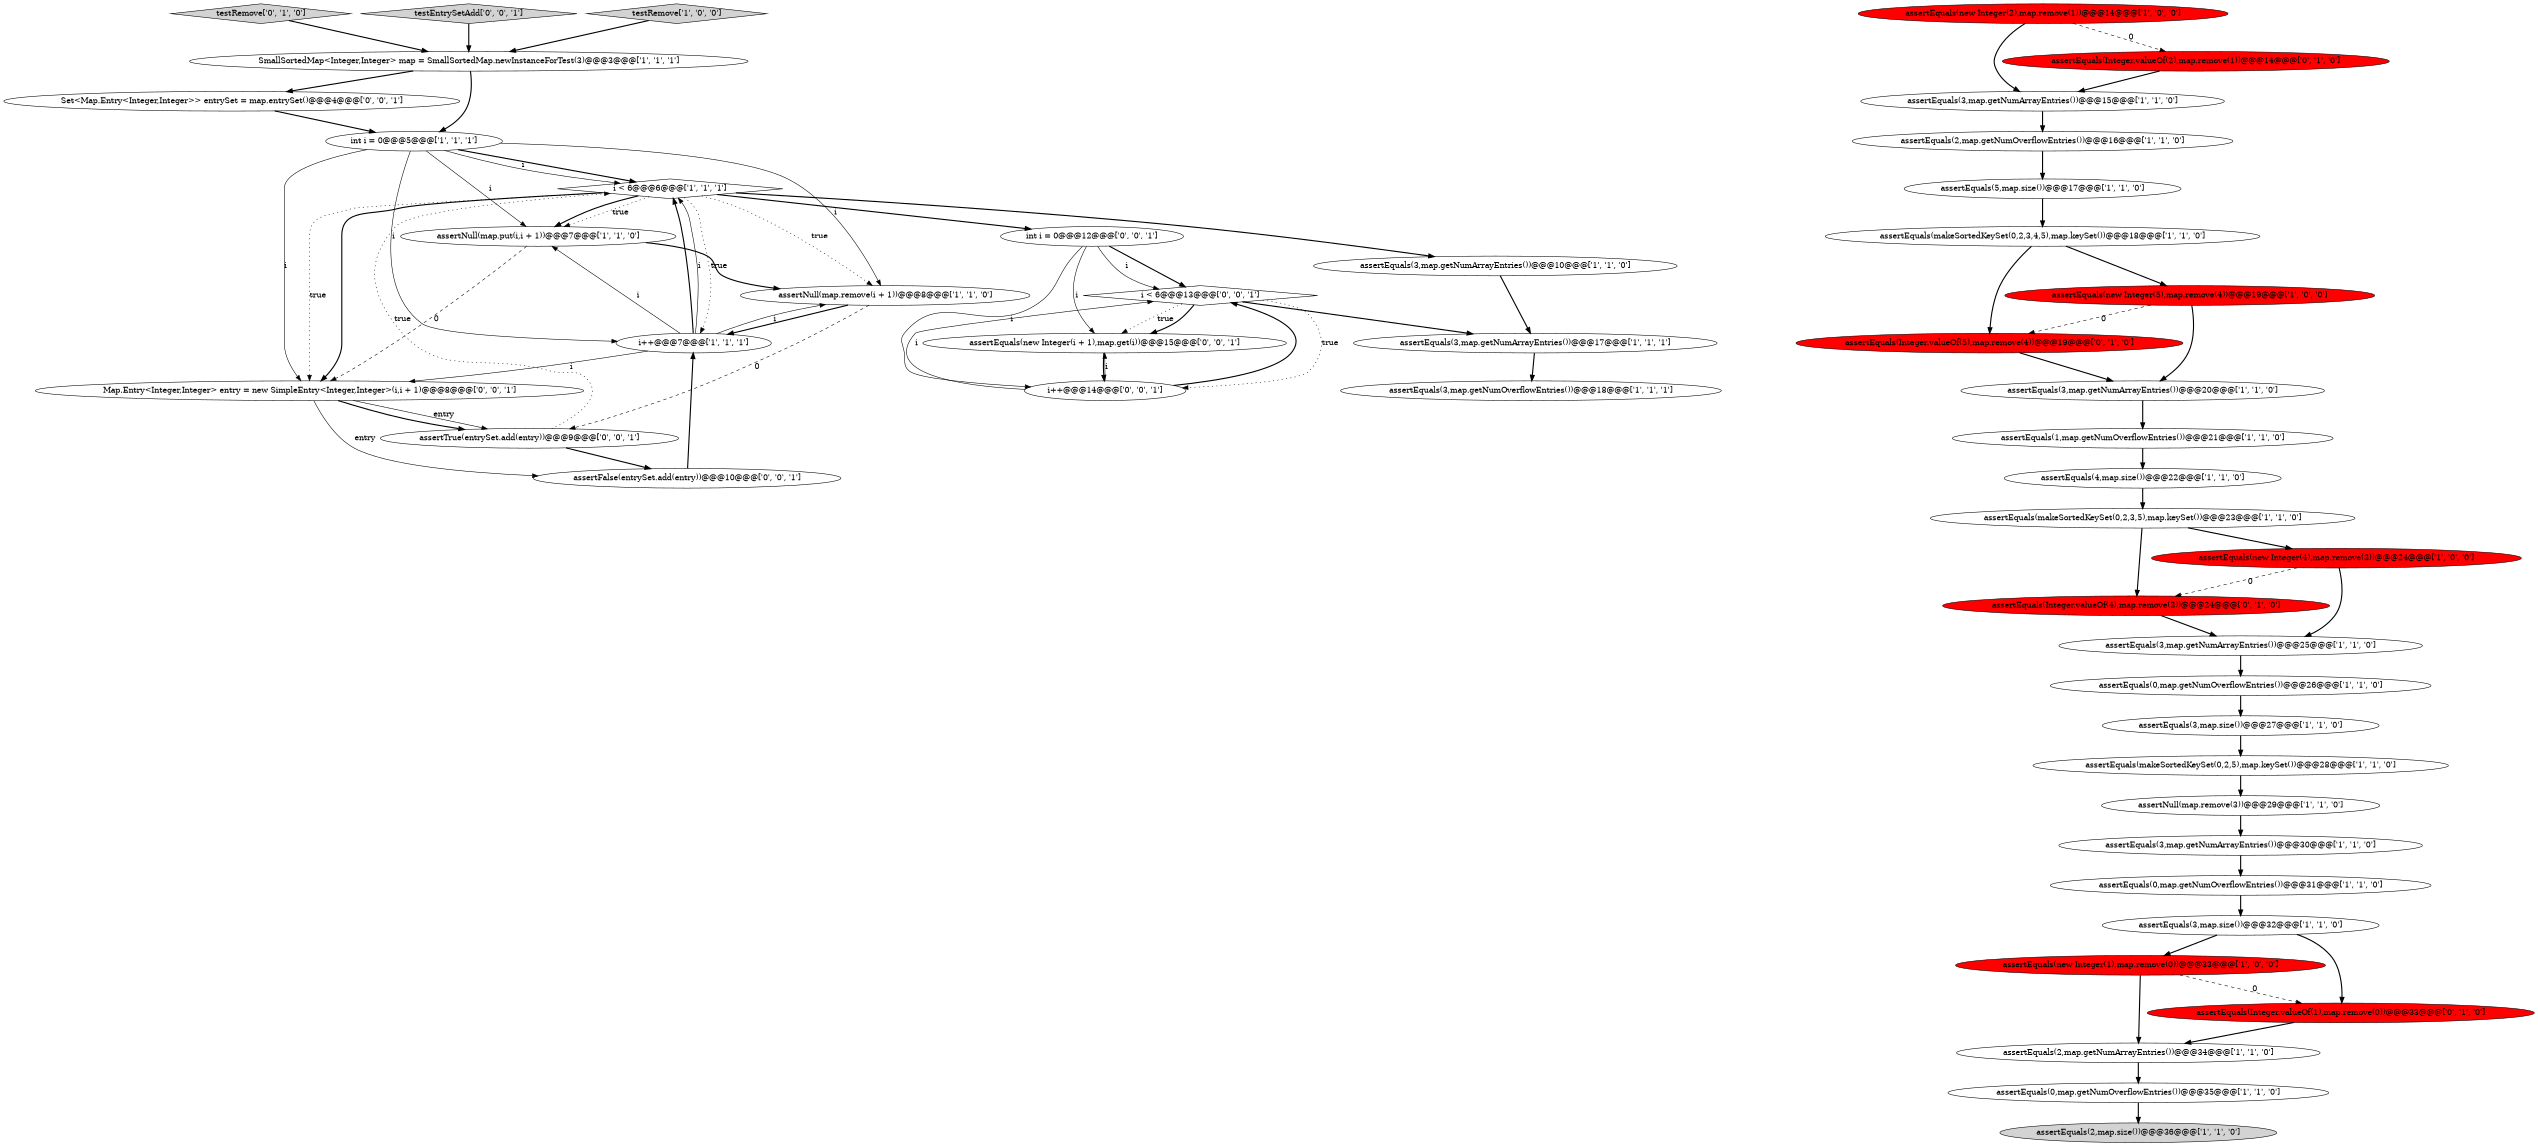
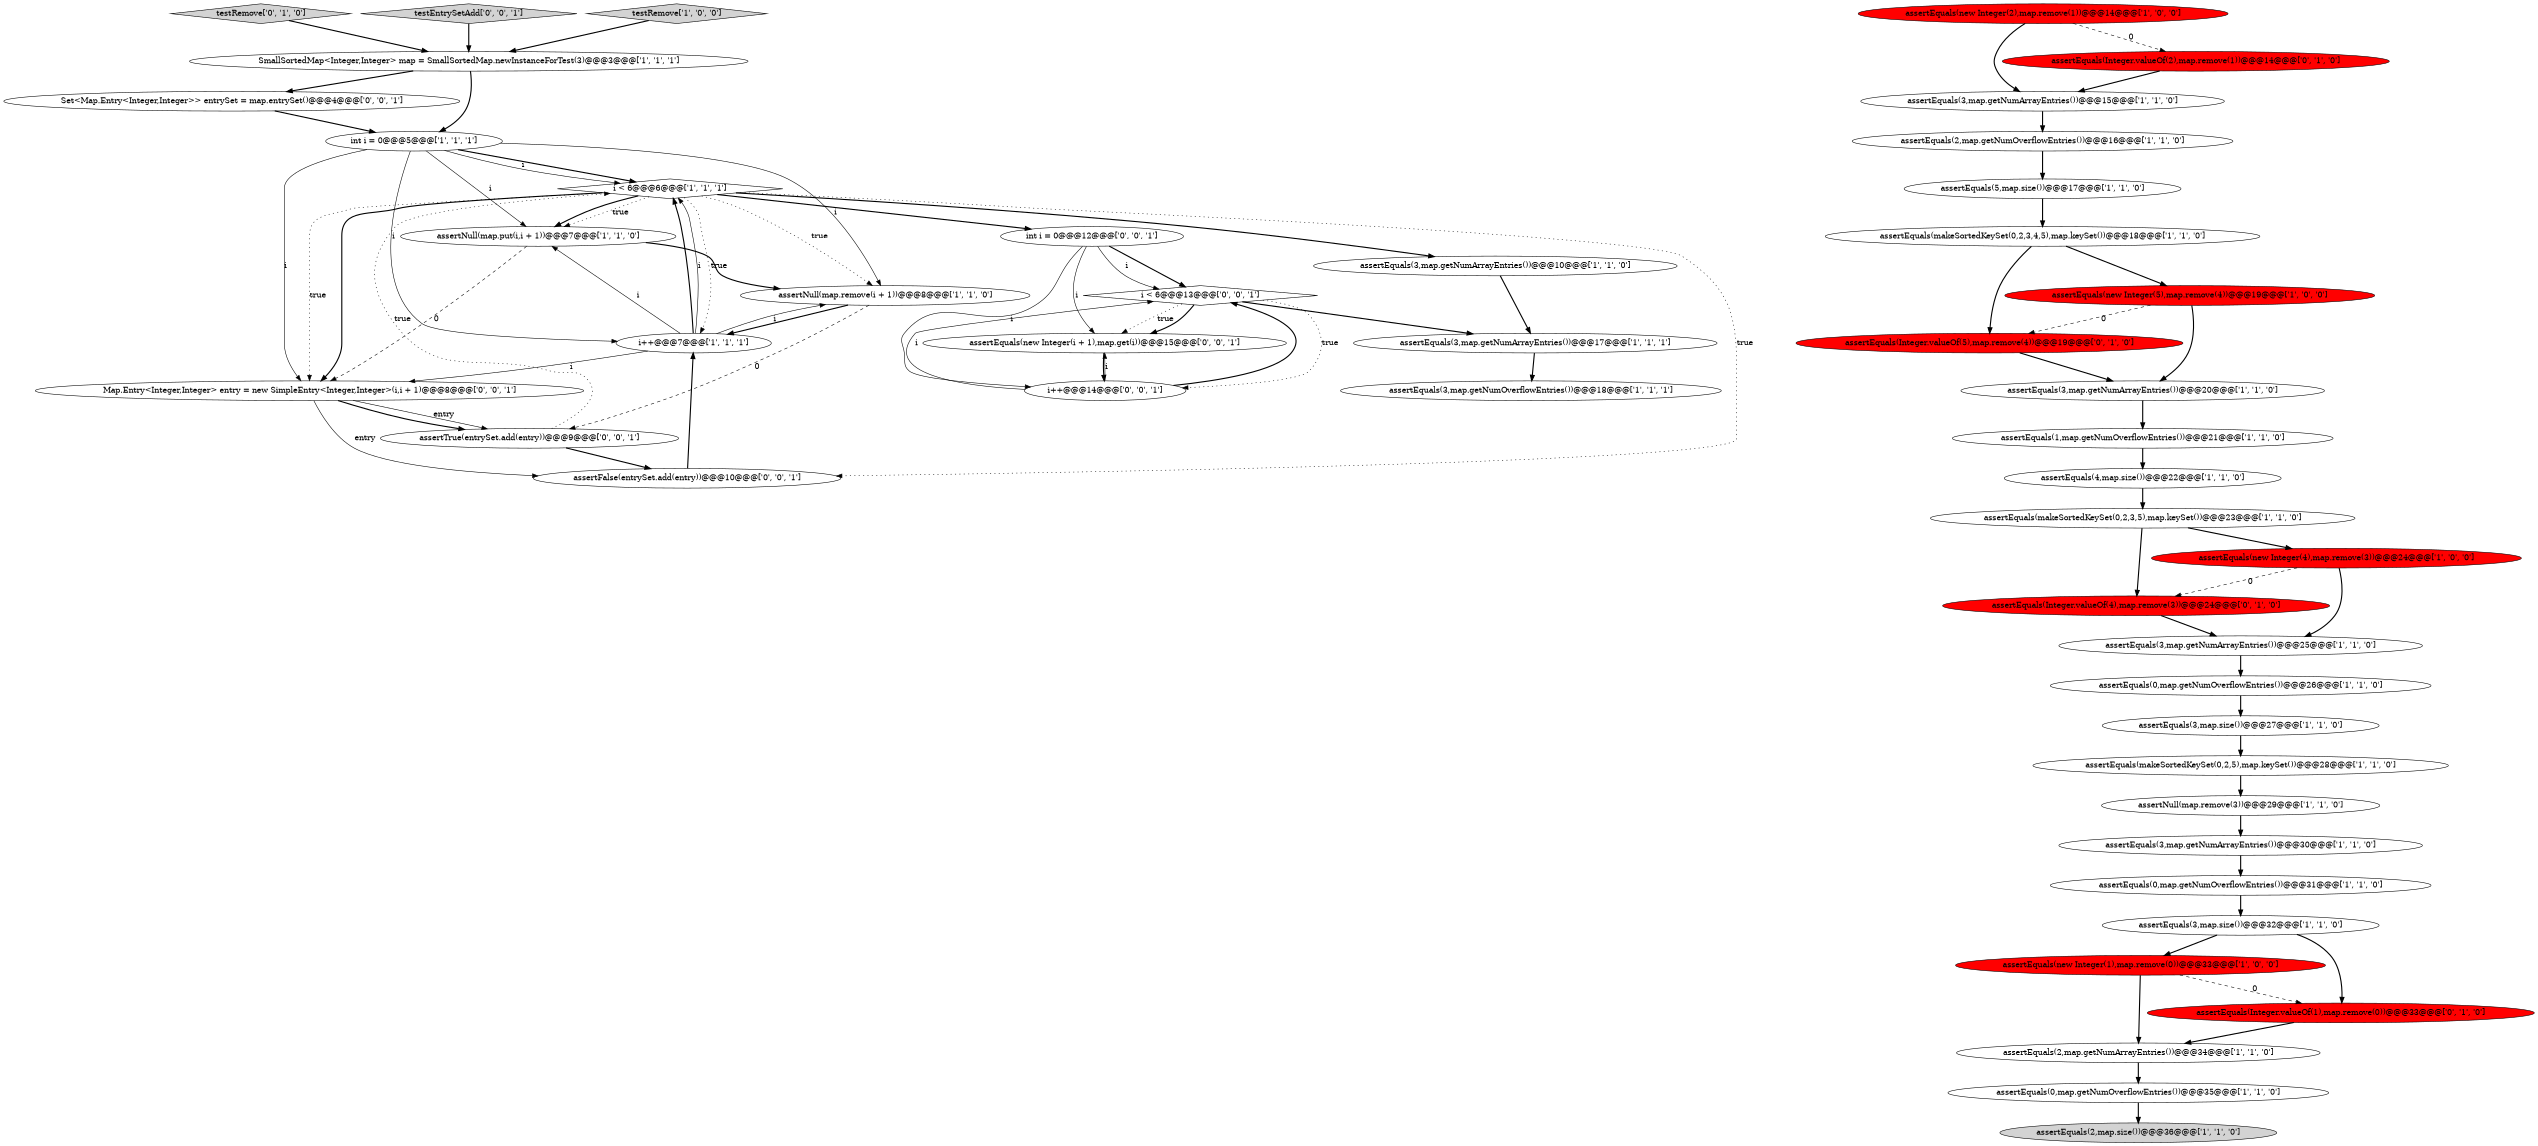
edge "i < 6@@@6@@@['1', '1', '1']" -> "assertFalse(entrySet.add(entry))@@@10@@@['0', '0', '1']": added, label "true"
